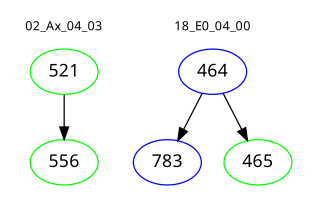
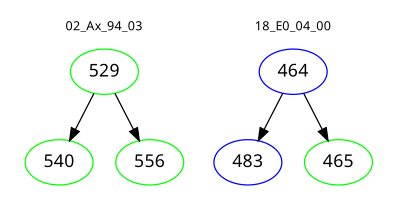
cluster "02_Ax_04_03": label "02_Ax_04_03" -> "02_Ax_94_03"
node "521": label "521" -> "529"
node "540": added
node "783": label "783" -> "483"
